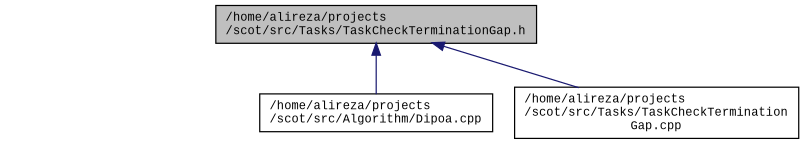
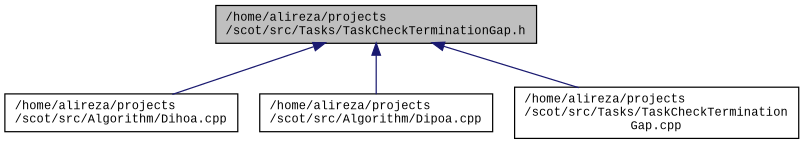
node "/home/alireza/projects /scot/src/Algorithm/Dihoa.cpp": added
